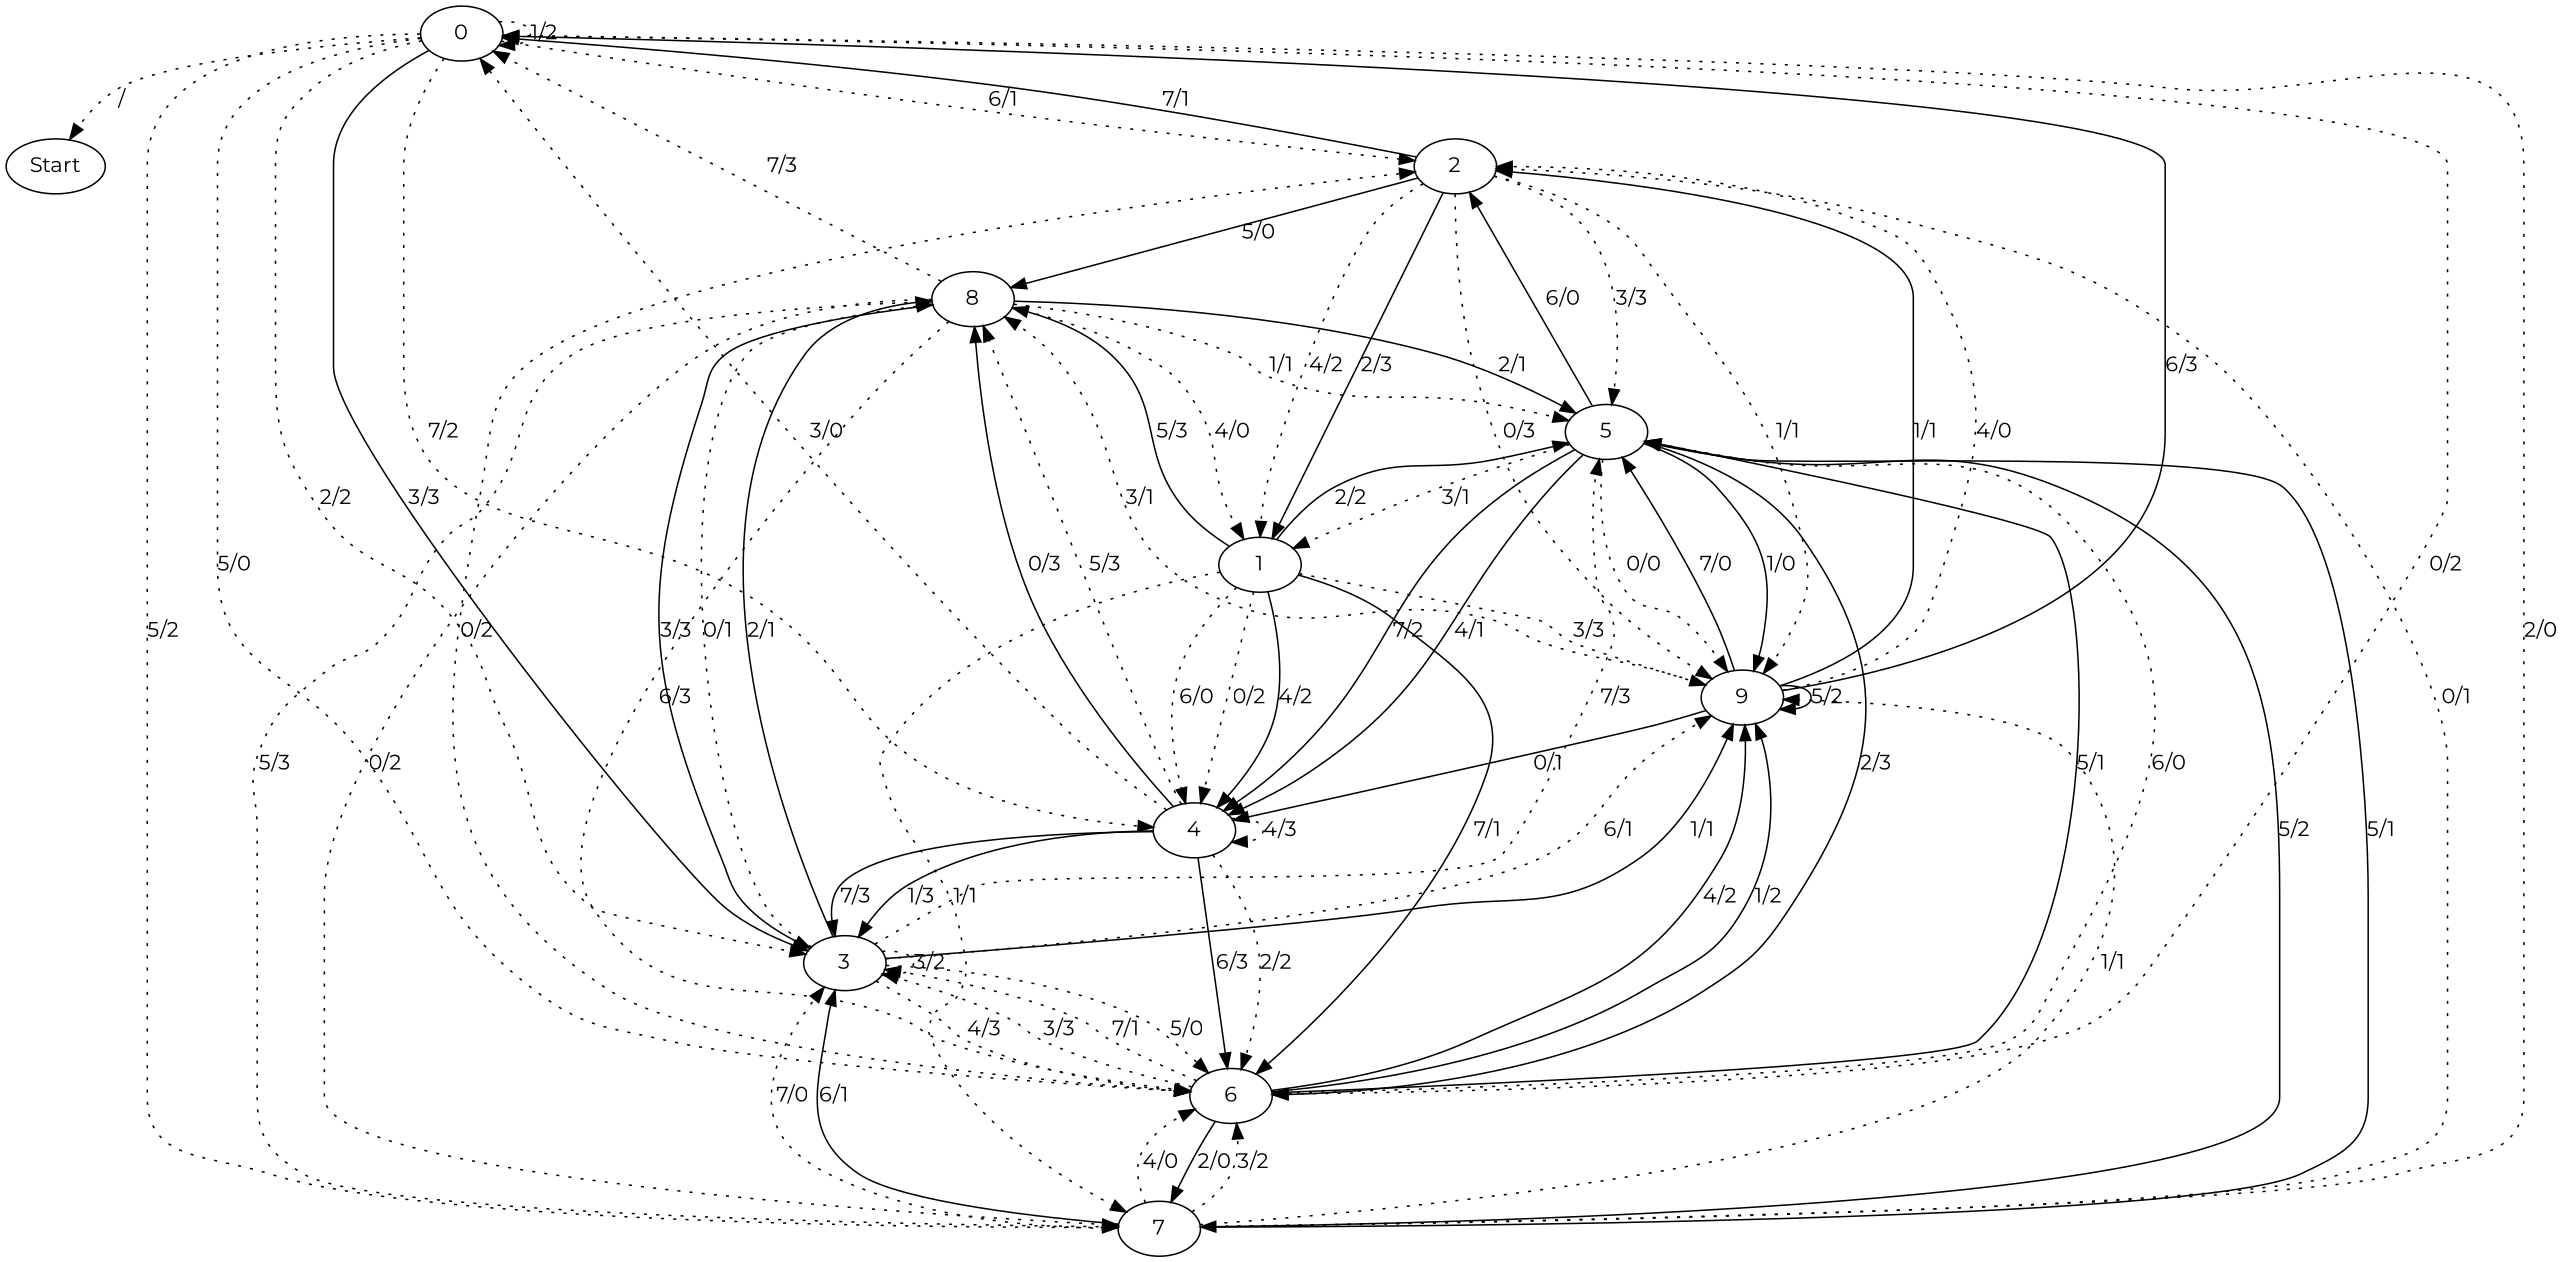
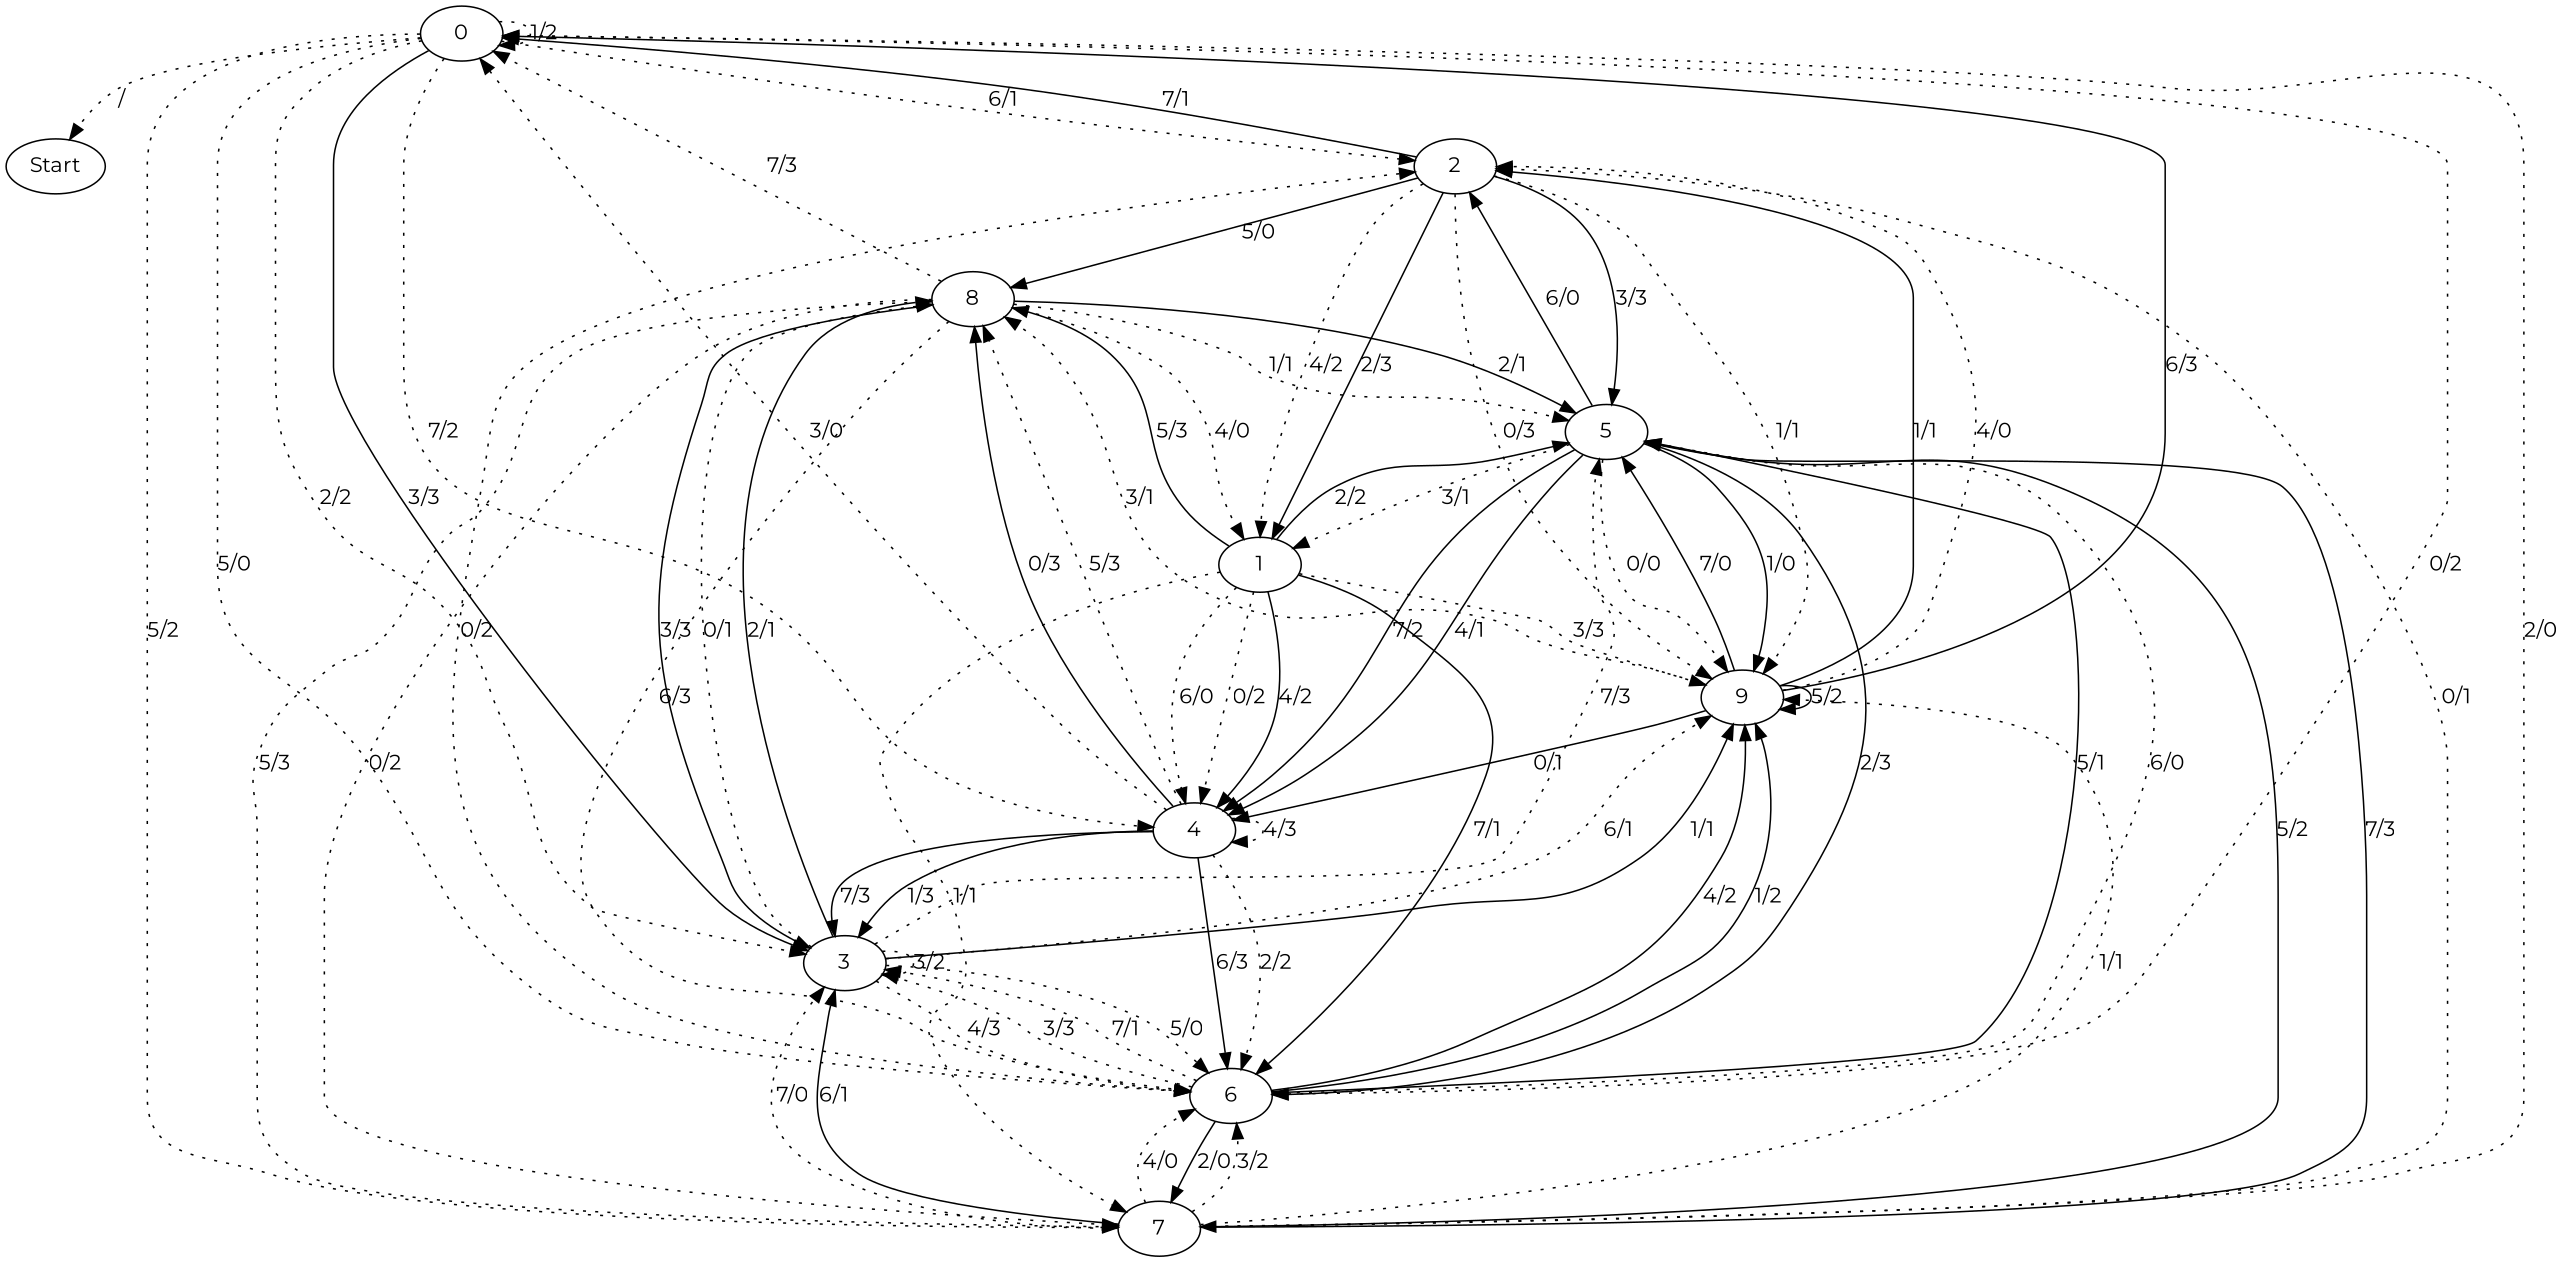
edge "2" -> "5": style dotted -> solid
edge "7" -> "5": label "5/1" -> "7/3"
